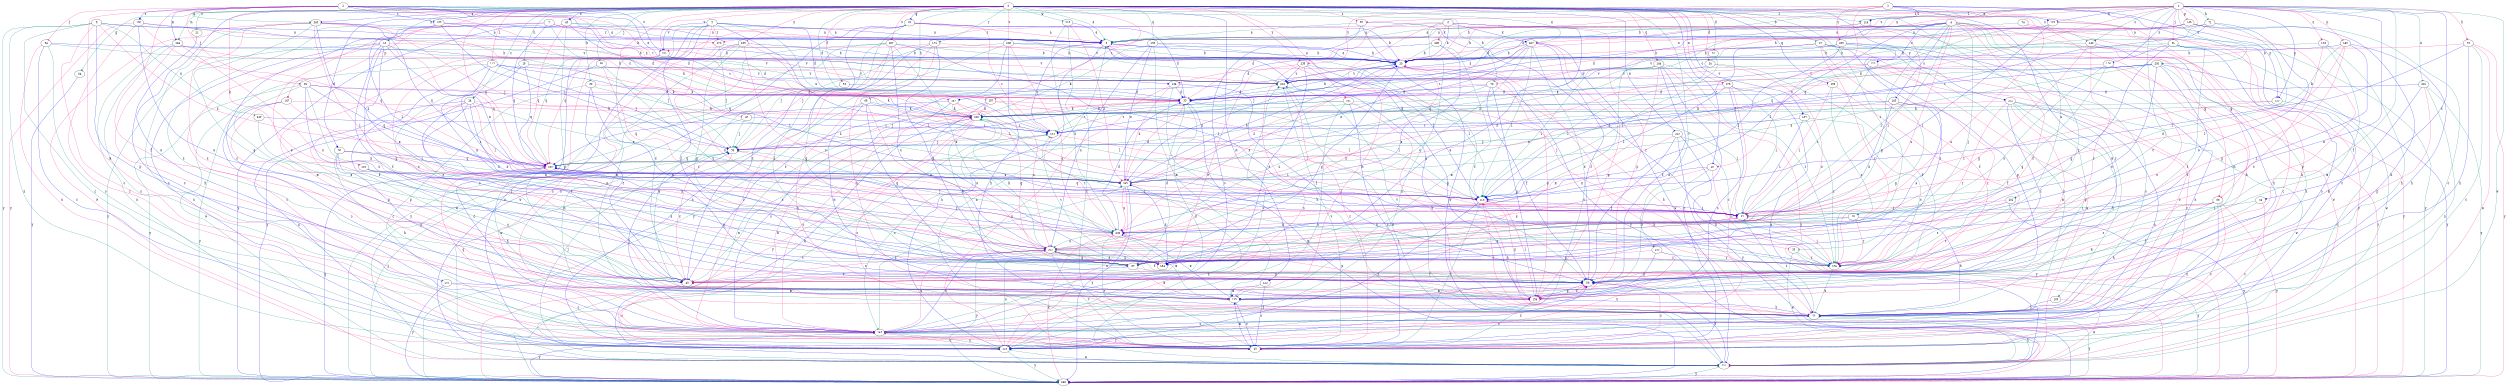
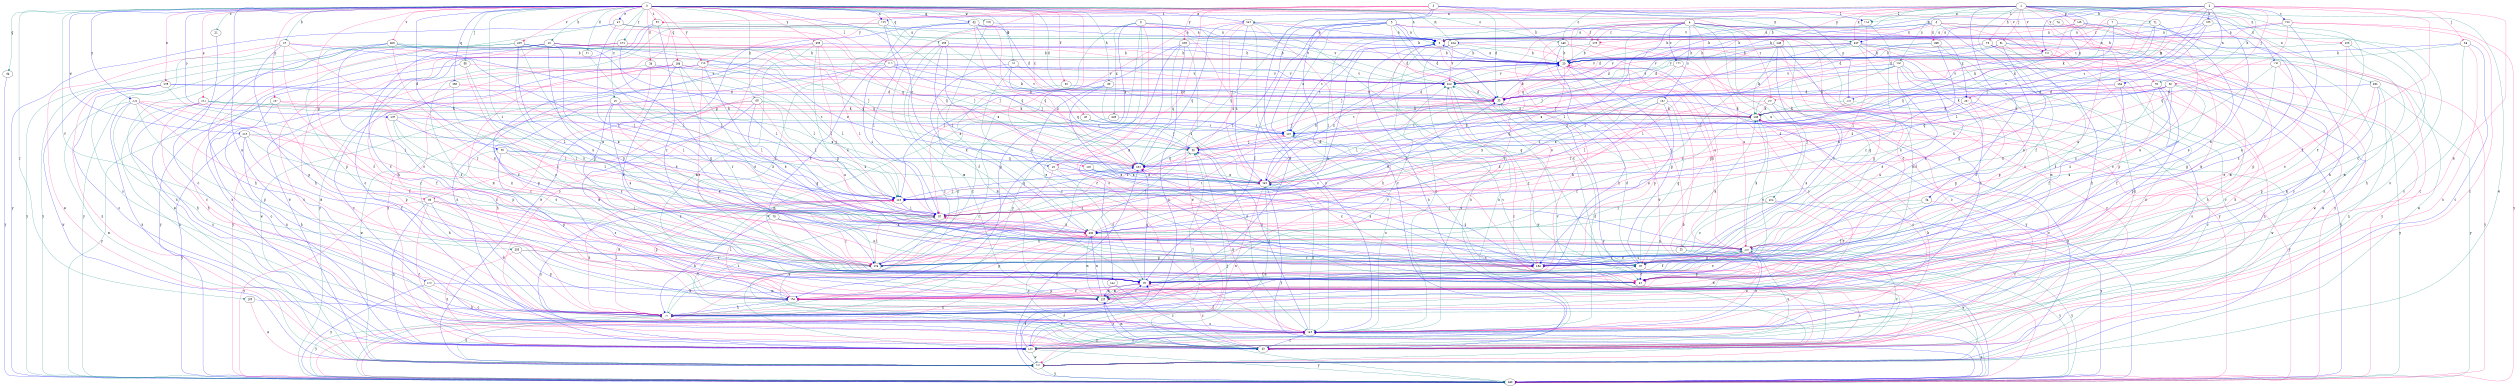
edge "62" -> "193": color deeppink -> blue
edge "249" -> "230": now "134" -> "230"
edge "39" -> "240": label "m" -> "y"
